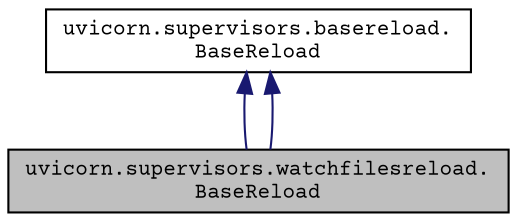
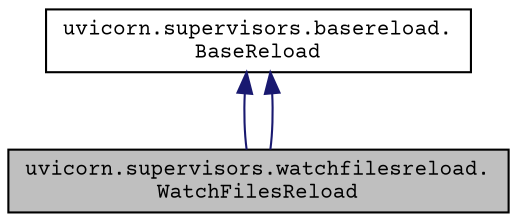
node "uvicorn.supervisors.watchfilesreload. BaseReload": label "uvicorn.supervisors.watchfilesreload. BaseReload" -> "uvicorn.supervisors.watchfilesreload. WatchFilesReload"
